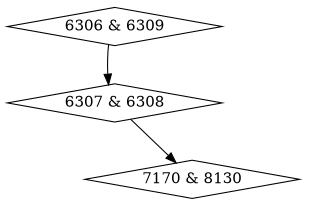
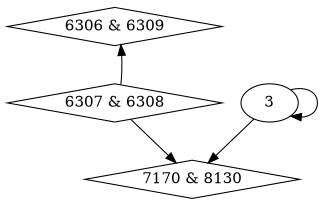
edge "6306 & 6309" -> "6307 & 6308": reversed
node "3": added
